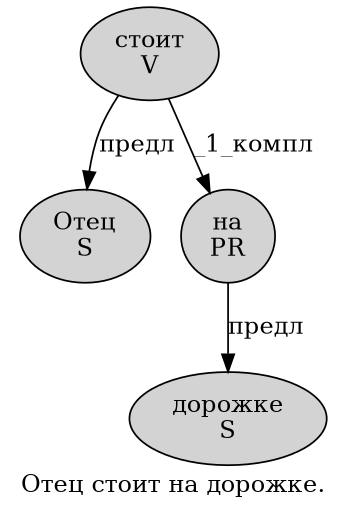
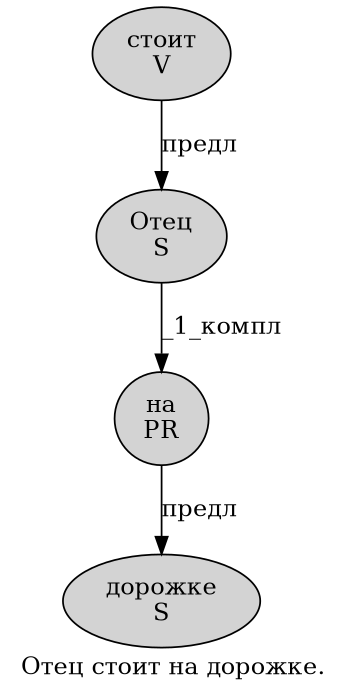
edge "стоит V" -> "на PR": now "Отец S" -> "на PR"
